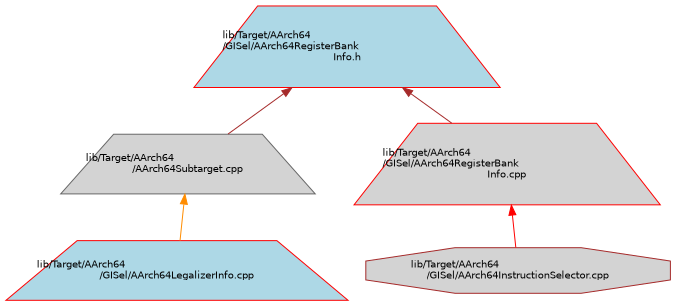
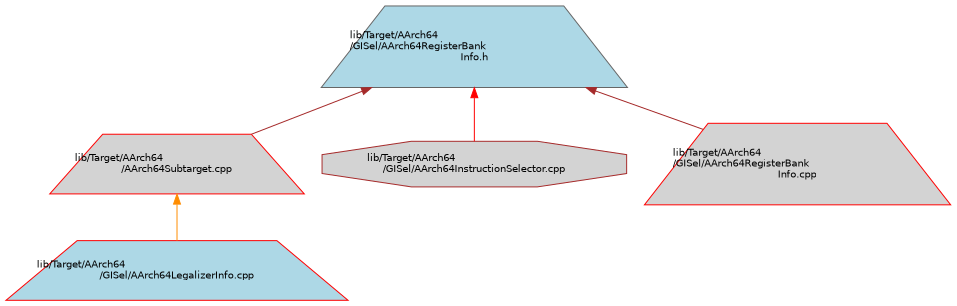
node "lib/Target/AArch64 /GISel/AArch64RegisterBank Info.h": color red -> gray40
node "lib/Target/AArch64 /AArch64Subtarget.cpp": color gray40 -> red
edge "lib/Target/AArch64 /GISel/AArch64InstructionSelector.cpp" -> "lib/Target/AArch64 /GISel/AArch64RegisterBank Info.cpp": now "lib/Target/AArch64 /GISel/AArch64InstructionSelector.cpp" -> "lib/Target/AArch64 /GISel/AArch64RegisterBank Info.h"
